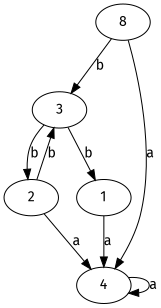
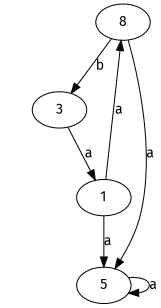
edge "1" -> "8": added, label "a"
edge "3" -> "1": label "b" -> "a"
node "2": removed
node "4": label "4" -> "5"
